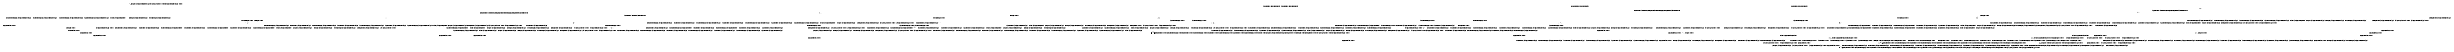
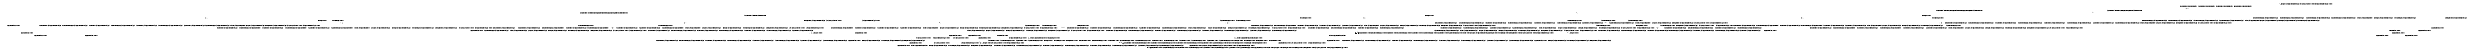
edge "s2" -> "s1": label "CERTIFICATE / TIMEOUT" -> "CHANGE_CIPHER_SPEC / TIMEOUT"
edge "s20" -> "s21": added, label "CHANGE_CIPHER_SPEC / TIMEOUT"
edge "s21" -> "s22": label "FINISHED / CHANGE_CIPHER_SPEC,FINISHED" -> "DONE_CIPHER_SPEC / TIMEOUT"
